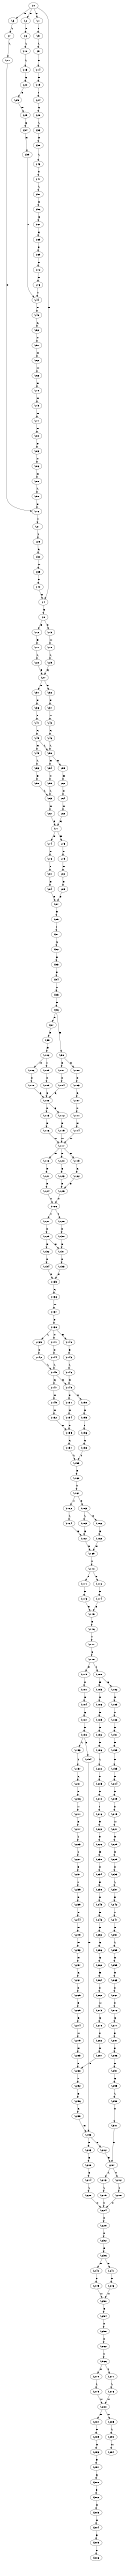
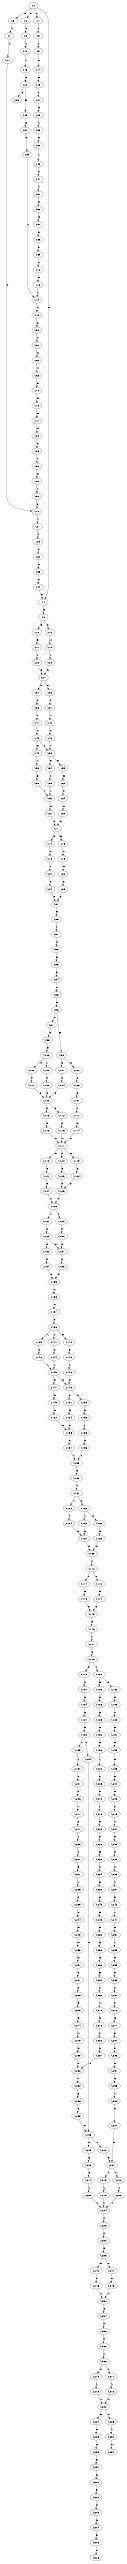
edge "S25" -> "S29": now "S20" -> "S29"
